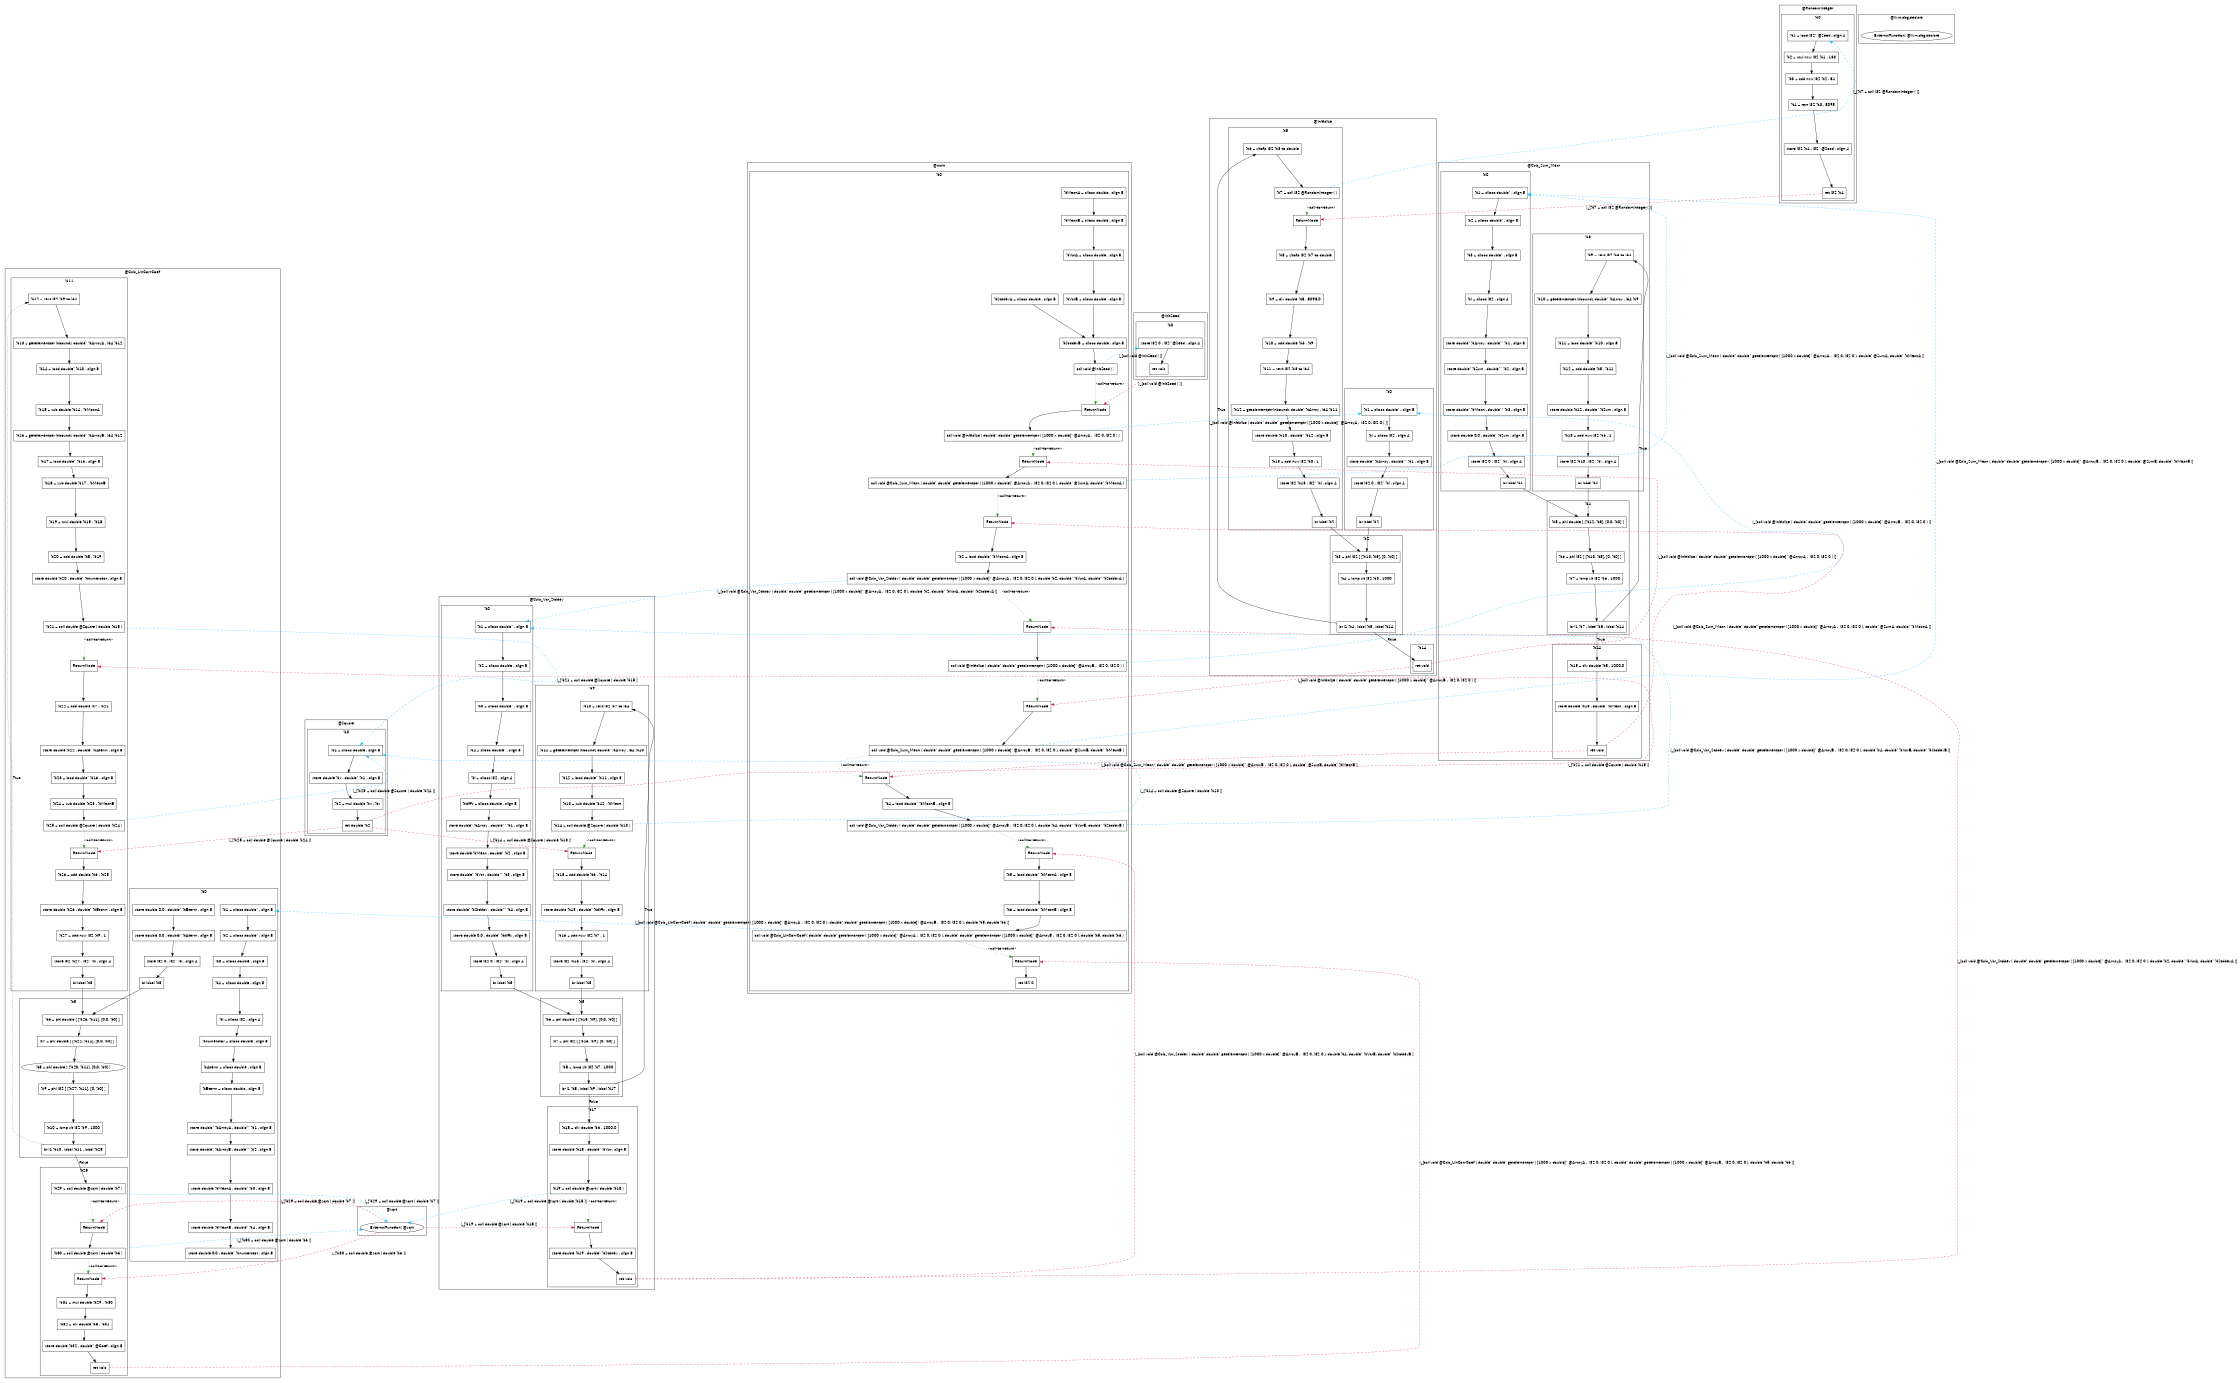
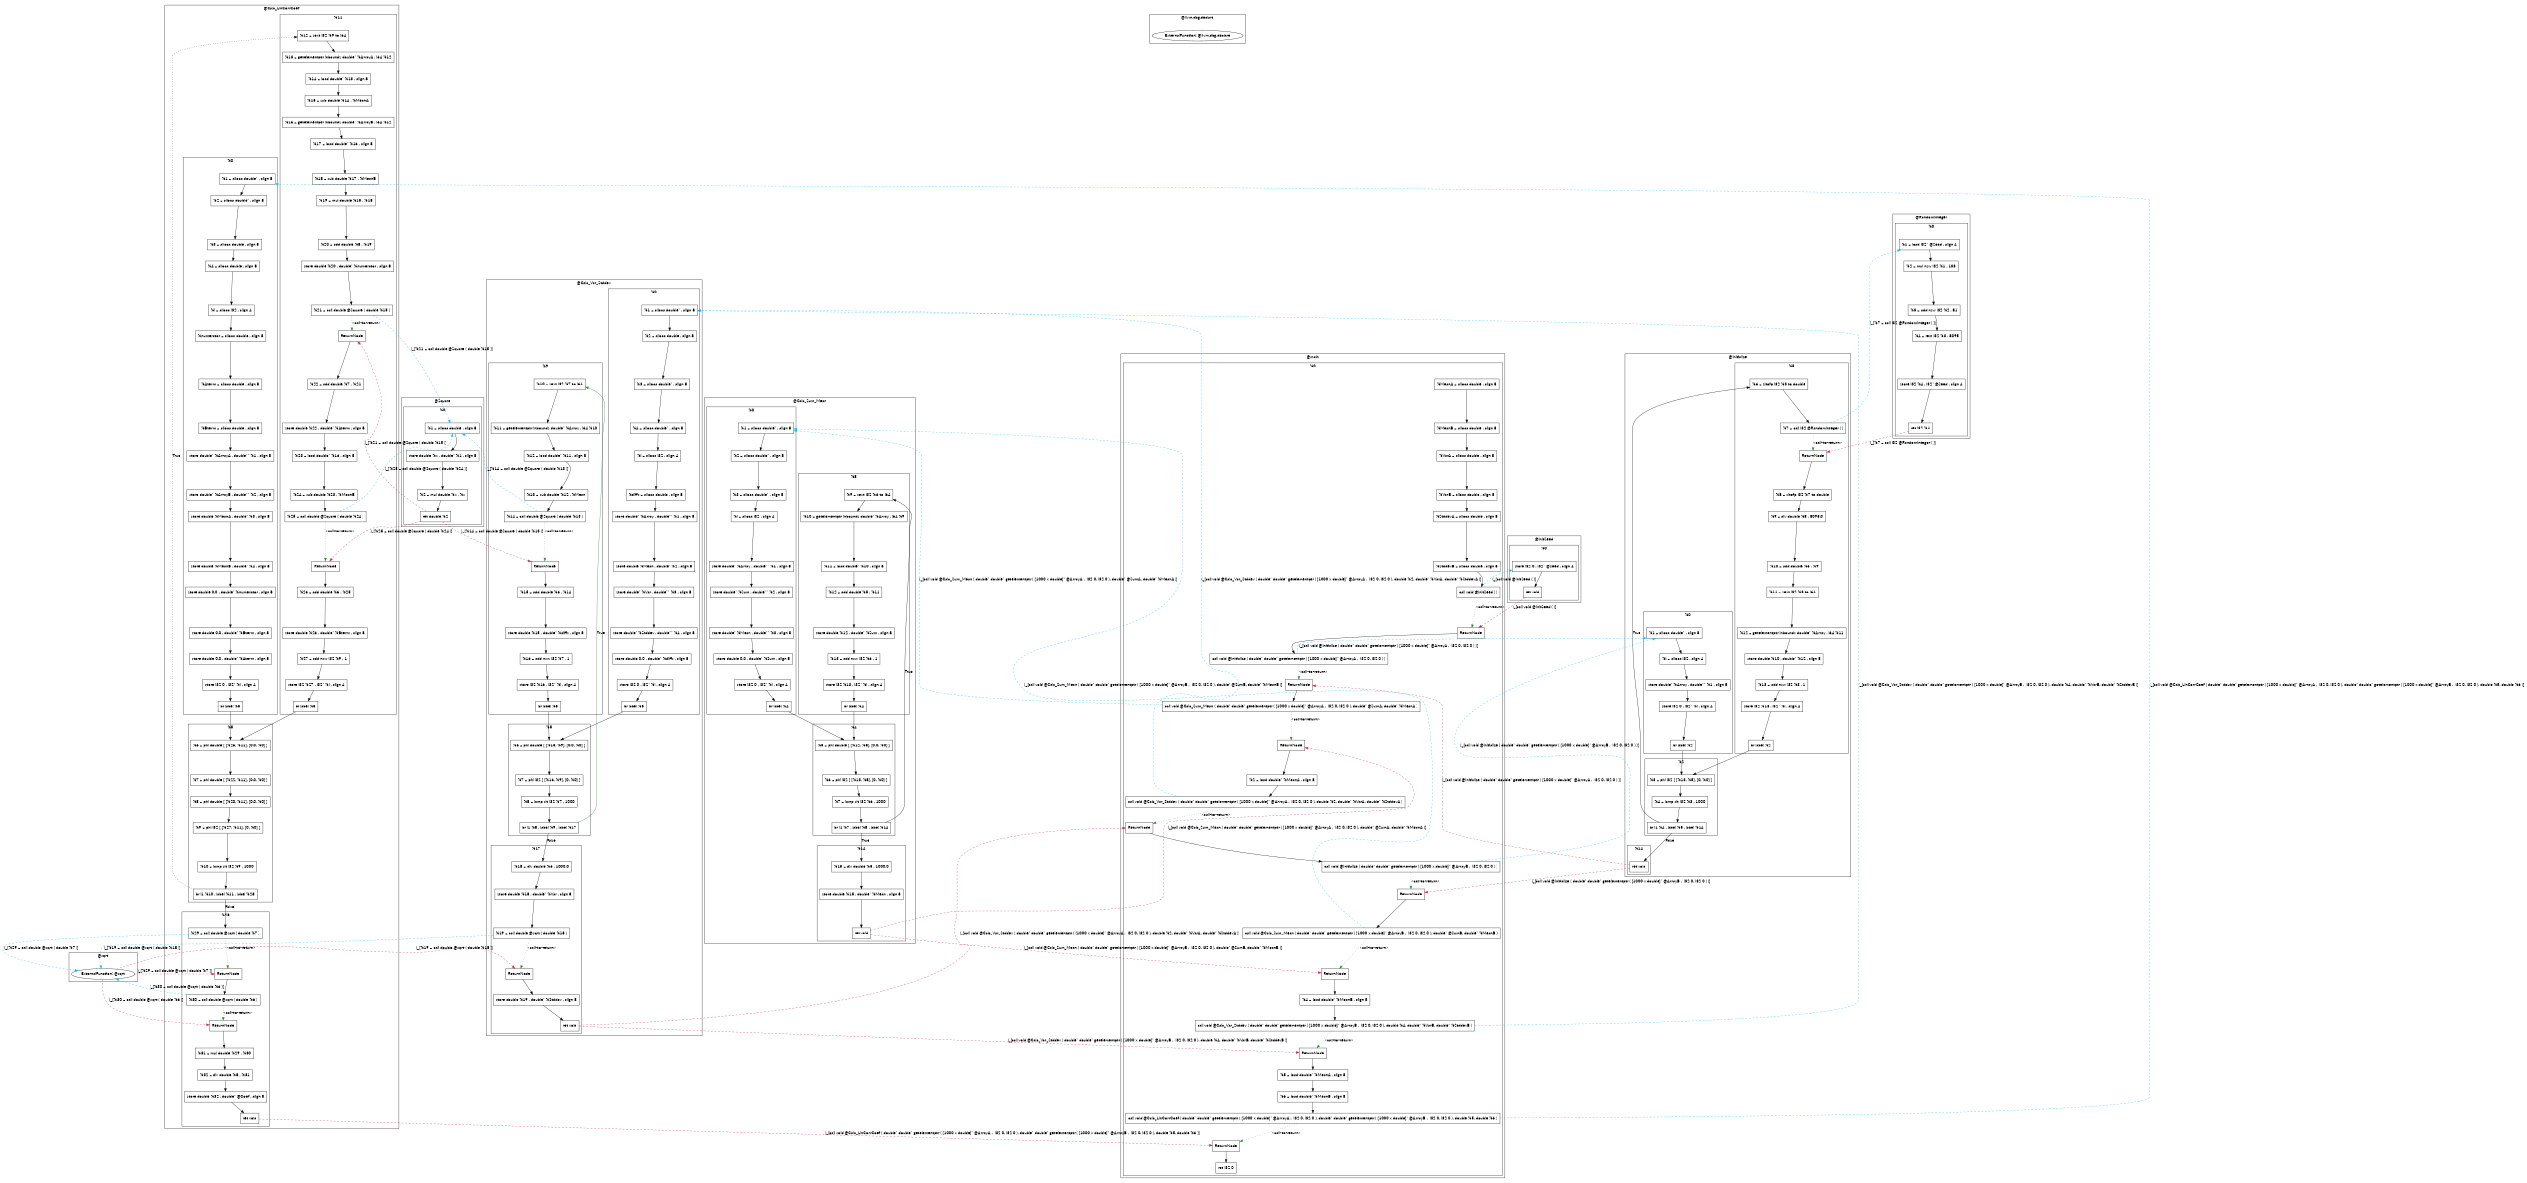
edge "%VarB = alloca double , align 8" -> "%StddevB = alloca double , align 8": now "%VarB = alloca double , align 8" -> "%StddevA = alloca double , align 8"
edge "store double 0.0 , double* %numerator , align 8" -> "store double 0.0 , double* %Bterm , align 8": added
edge "br i1 %8 , label %9 , label %17" -> "%10 = sext i32 %7 to i64": color black -> forestgreen
node "%8 = phi double [ [%20, %11], [0.0, %0] ]": shape ellipse -> box
